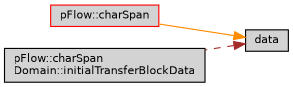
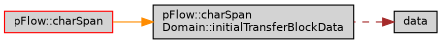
edge "pFlow::charSpan" -> "data": now "pFlow::charSpan" -> "pFlow::charSpan Domain::initialTransferBlockData"
